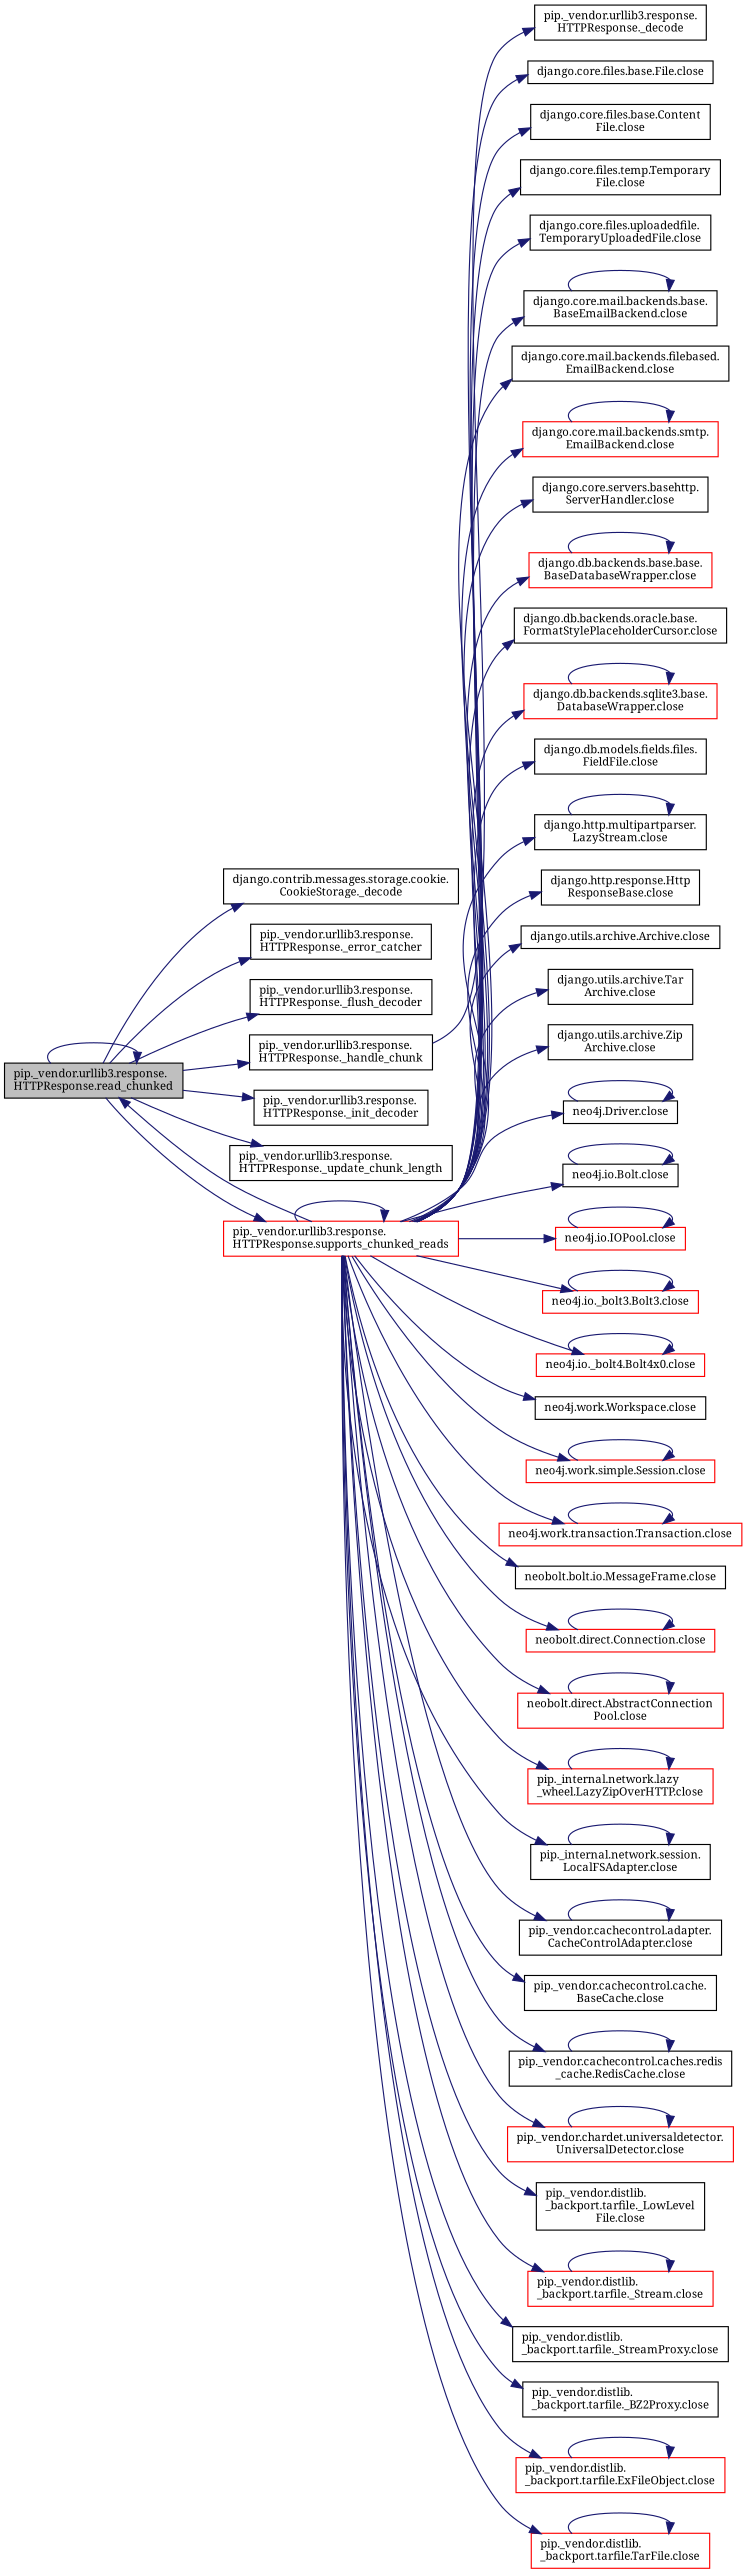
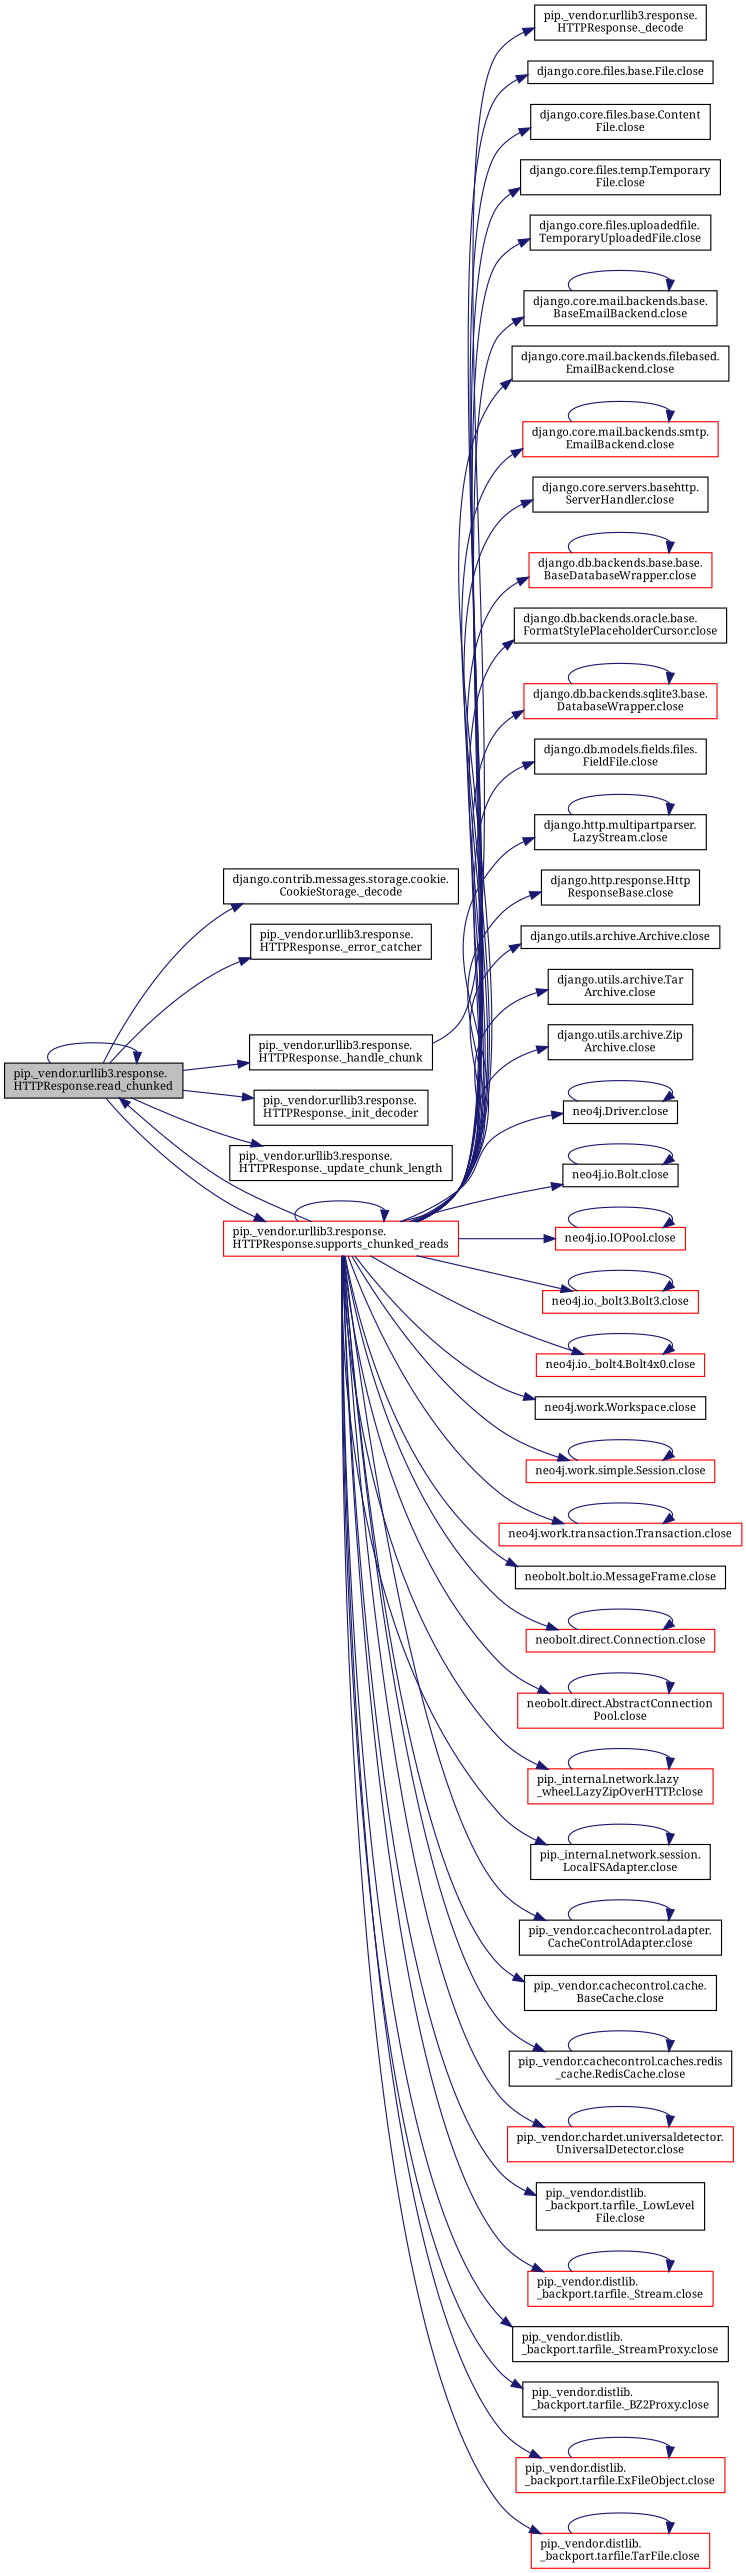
node "pip._vendor.urllib3.response. HTTPResponse._flush_decoder": removed
